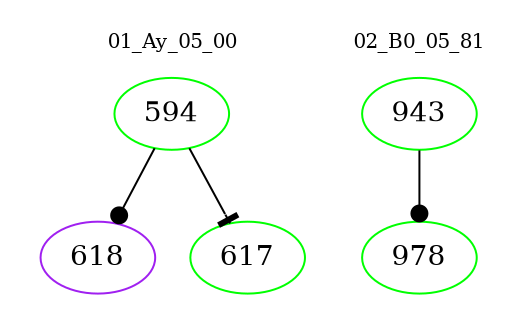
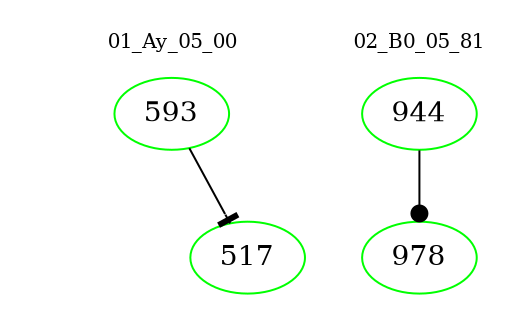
node "594": label "594" -> "593"
node "943": label "943" -> "944"
node "618": removed
node "617": label "617" -> "517"
